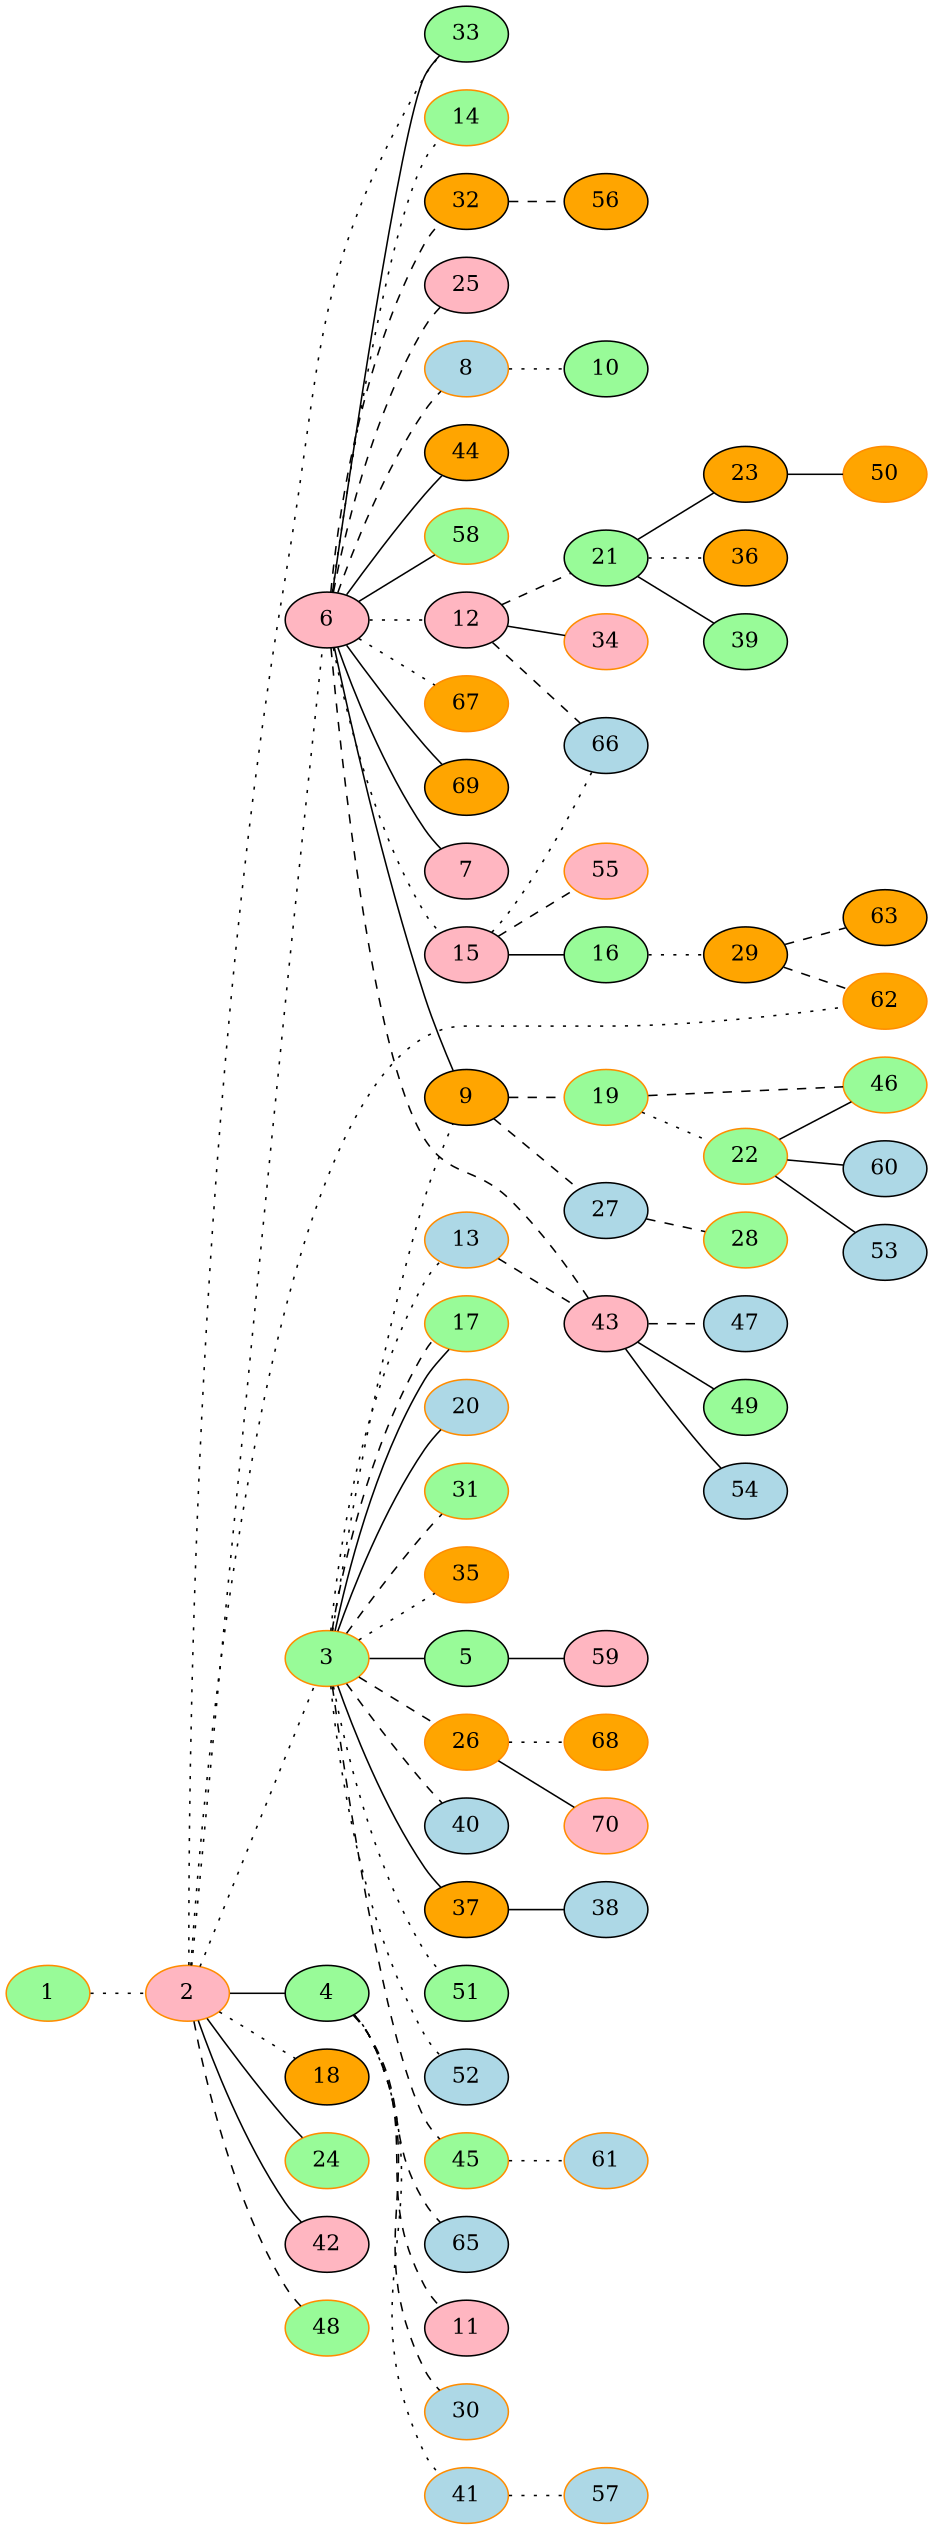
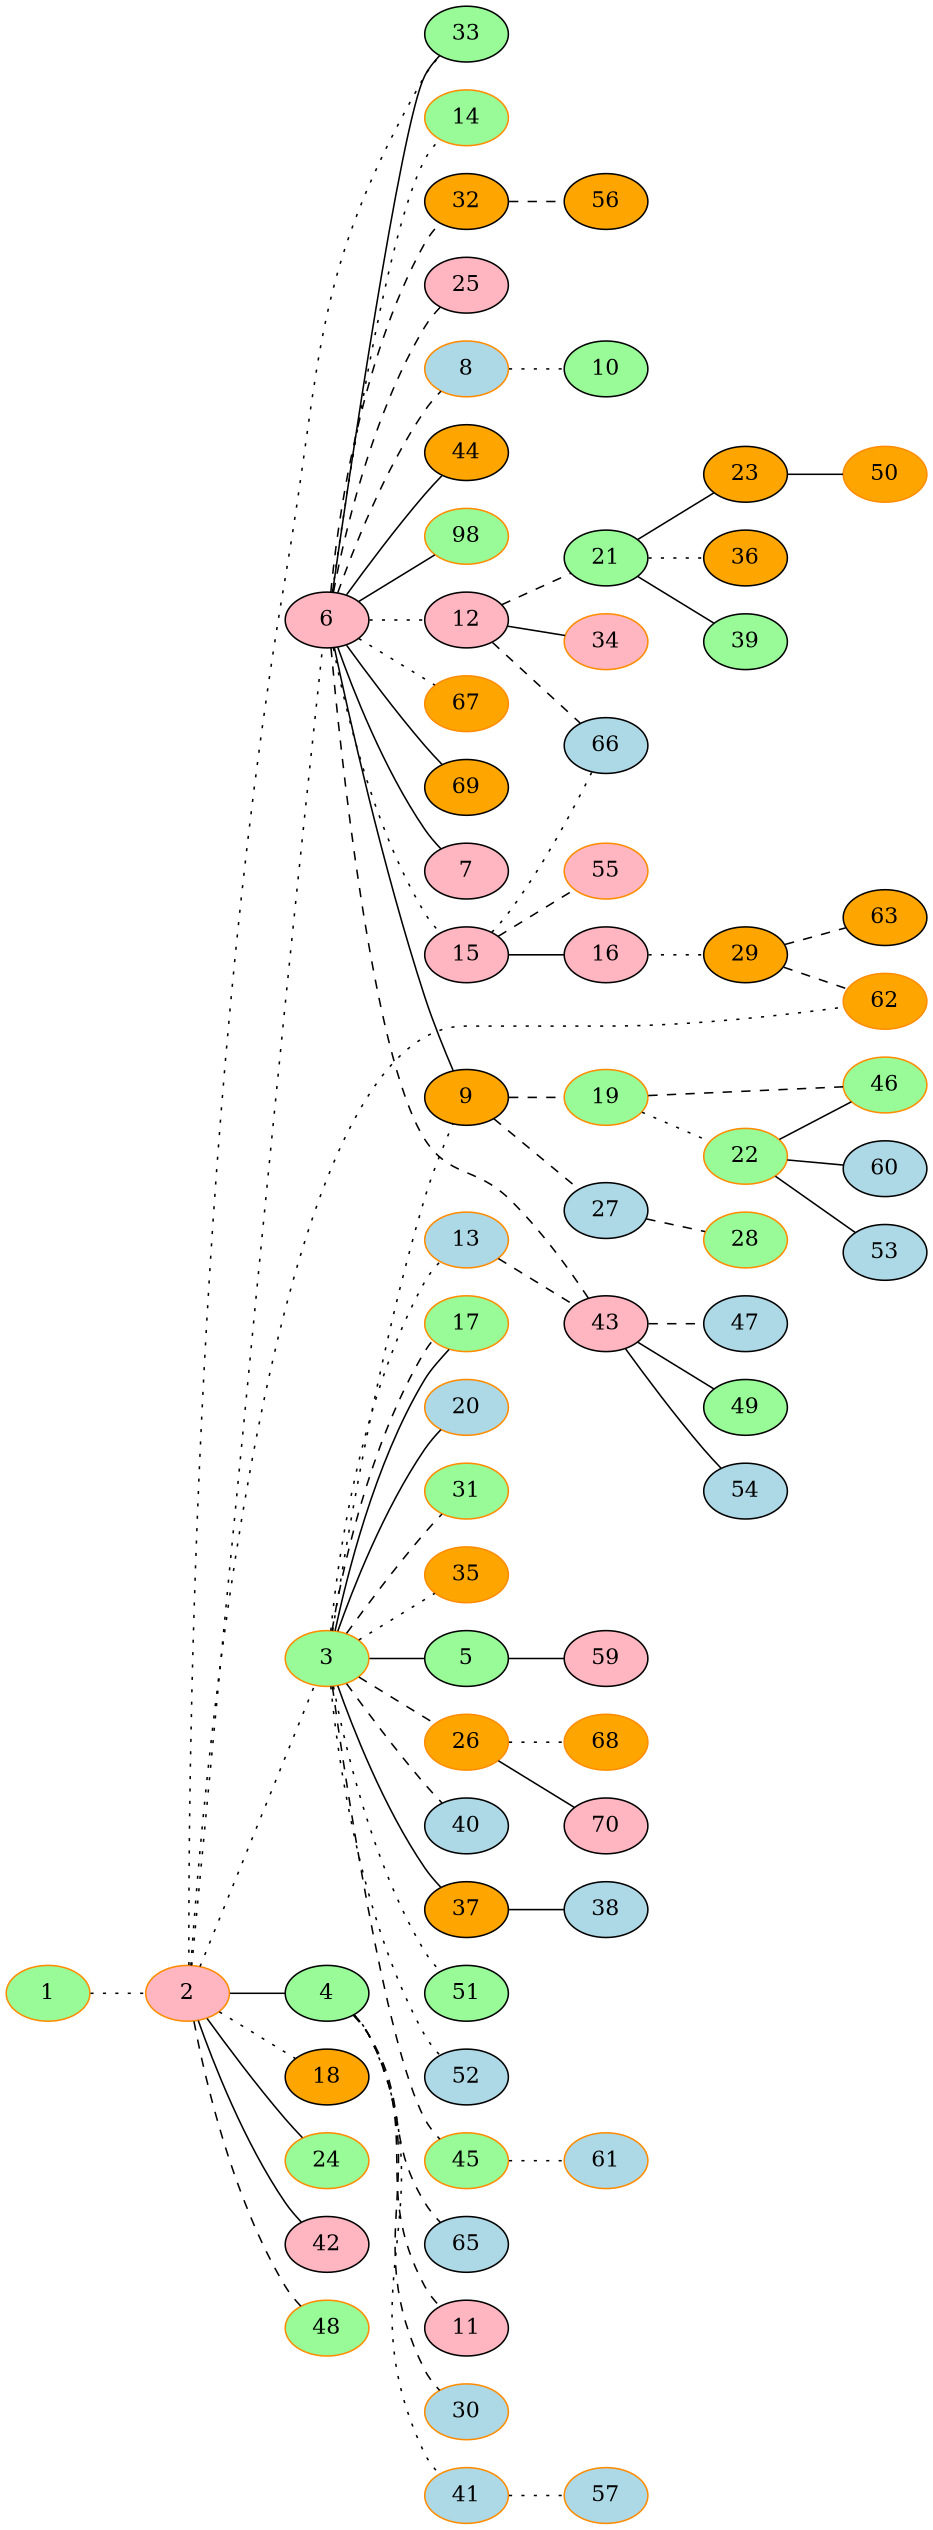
node "58": label "58" -> "98"
node "16": fillcolor palegreen -> lightpink
node "70": color darkorange -> black
